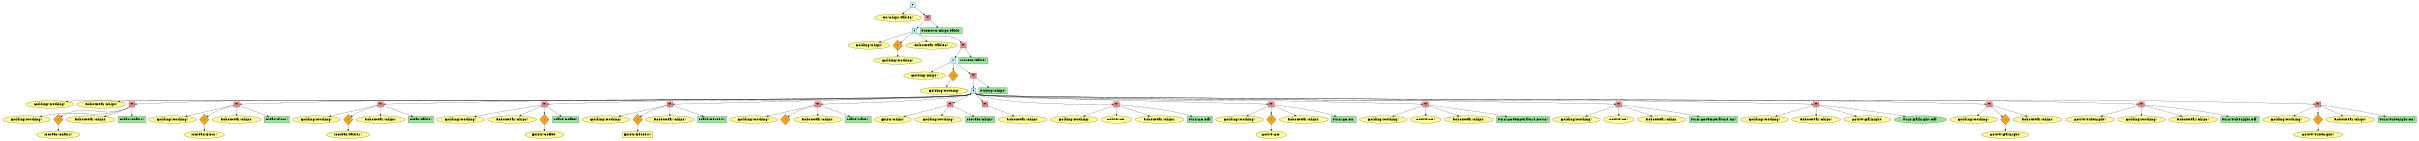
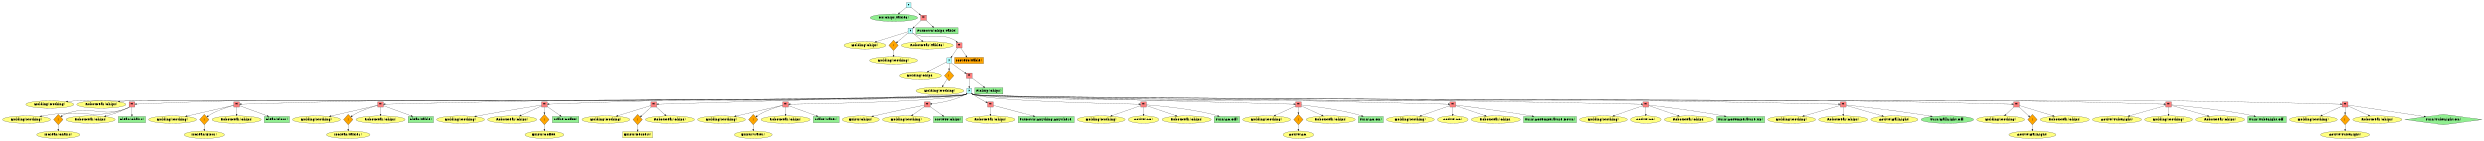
node "On(Chips,Table3)": fillcolor #ffff80 -> lightgreen
node "MoveTo(Table)": fillcolor lightgreen -> orange
node "Make(Dessert)": removed
node "PutDown(Anything,Anywhere)": added
node "Turn(TubeLight,On)": shape box -> diamond
node "Exists(Water)": added
